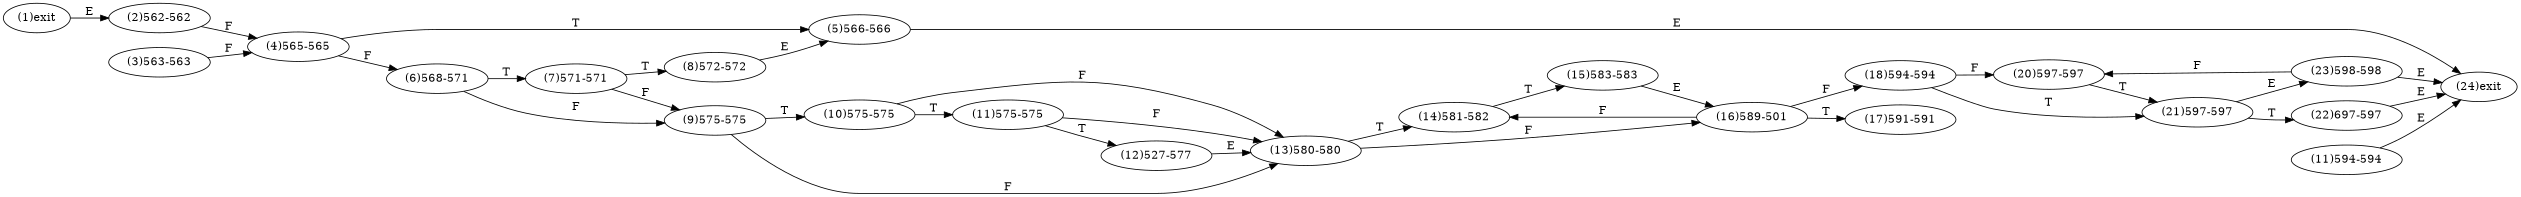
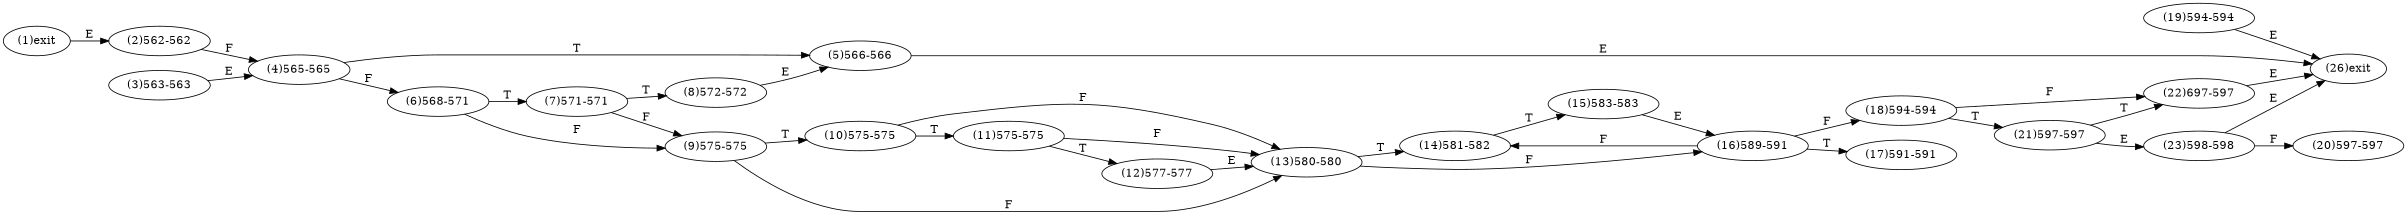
edge "(3)563-563" -> "(4)565-565": label "F" -> "E"
edge "(18)594-594" -> "(20)597-597": now "(18)594-594" -> "(22)697-597"
node "(24)exit": label "(24)exit" -> "(26)exit"
edge "(20)597-597" -> "(21)597-597": removed, label "T"
node "(16)589-501": label "(16)589-501" -> "(16)589-591"
node "(12)527-577": label "(12)527-577" -> "(12)577-577"
node "(11)594-594": label "(11)594-594" -> "(19)594-594"
